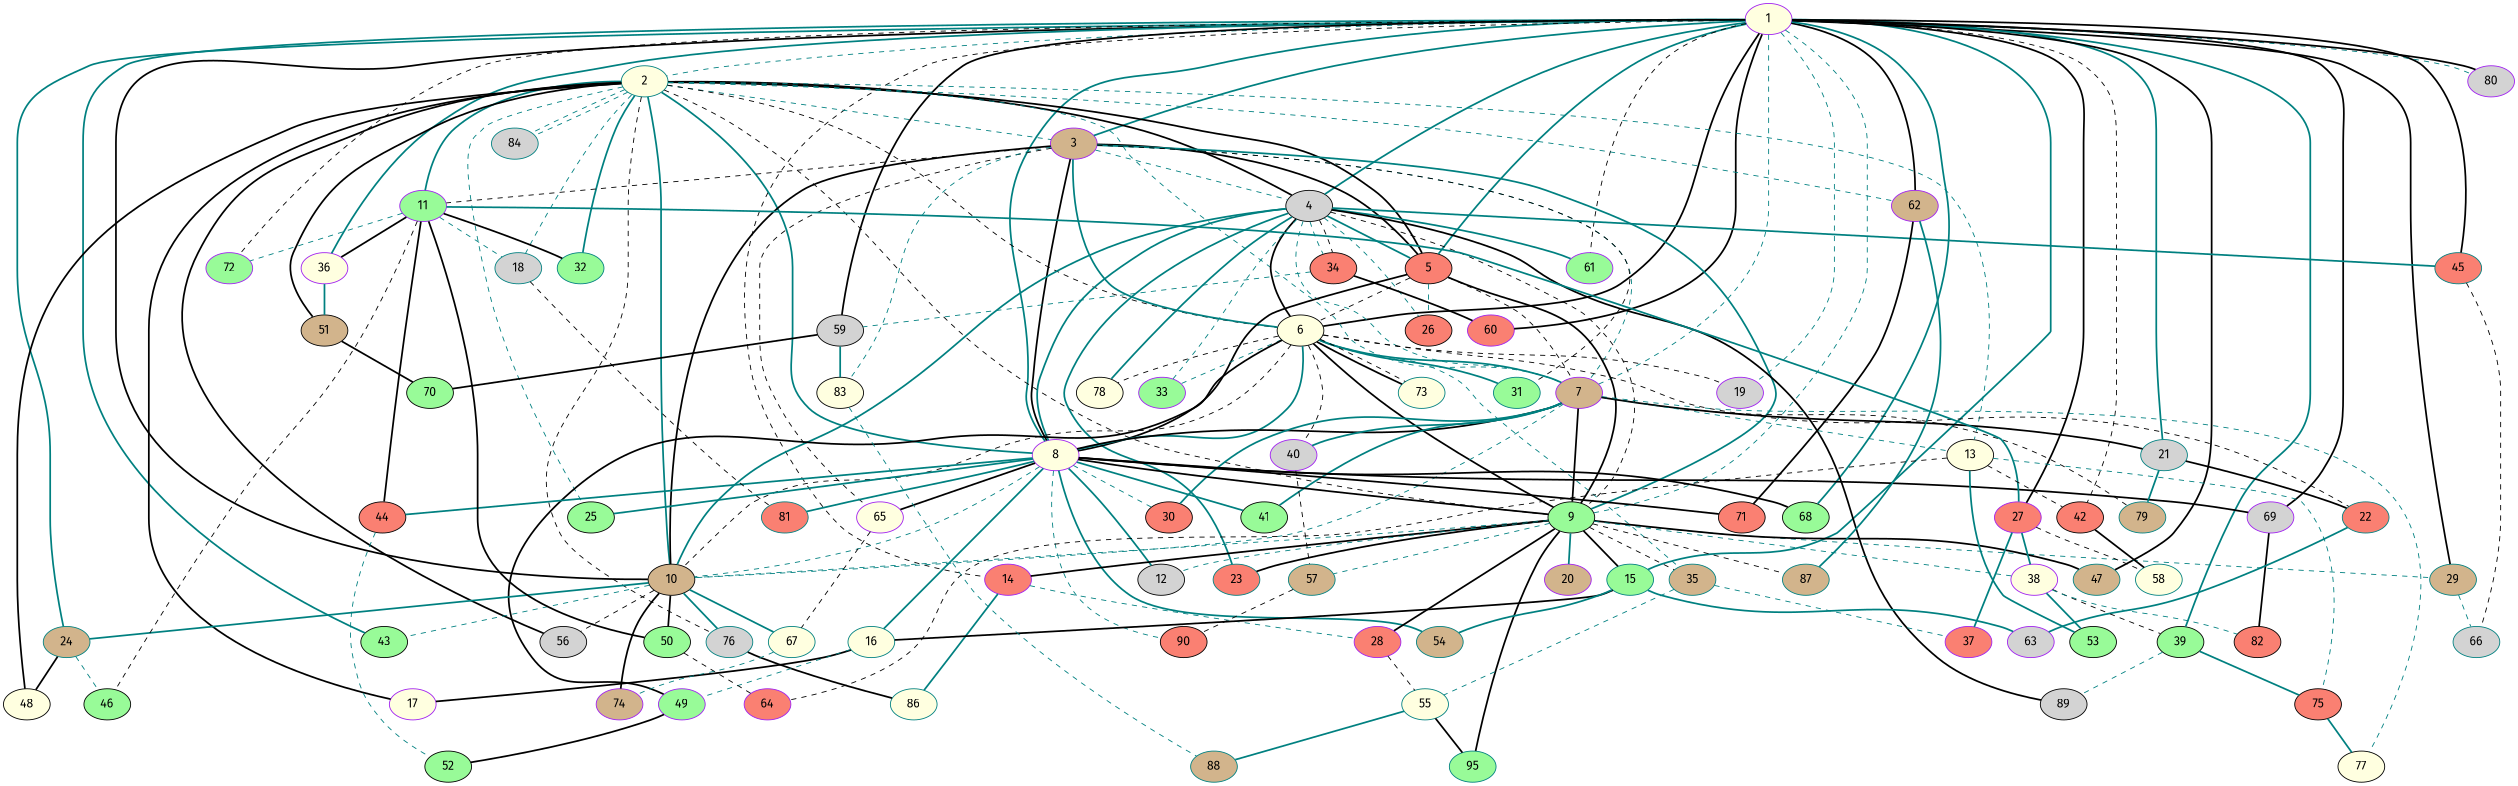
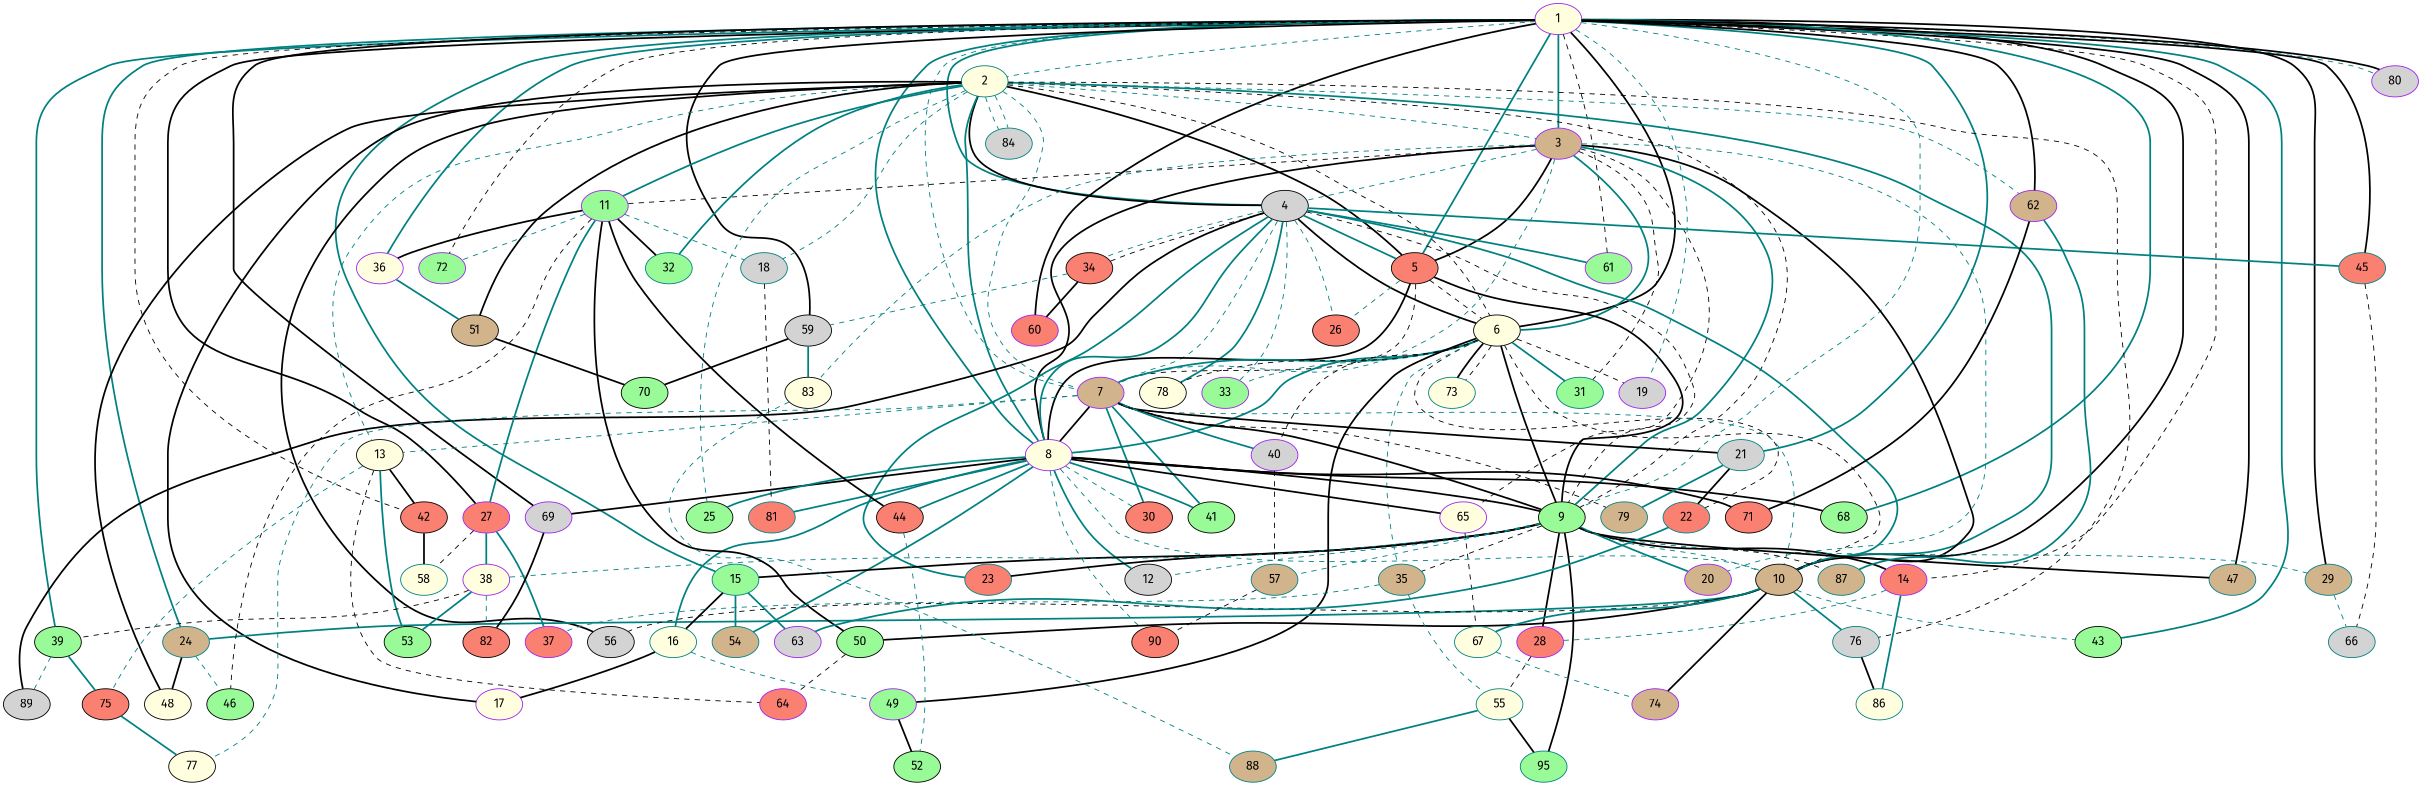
edge "3" -- "20": added
edge "13" -- "42": style dashed -> bold
